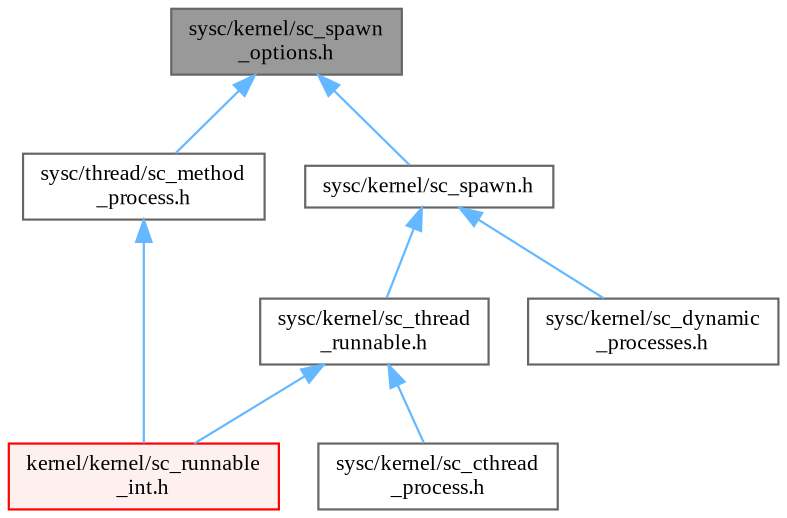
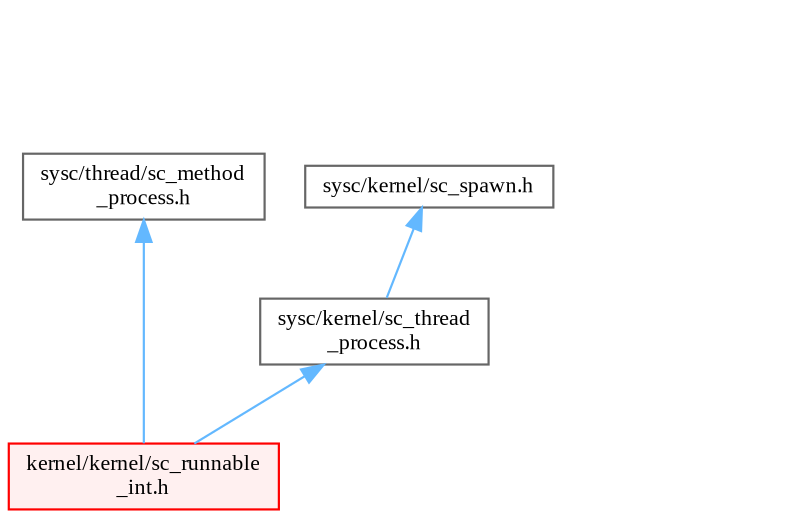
node "sysc/kernel/sc_spawn _options.h": removed
node "sysc/kernel/sc_thread _runnable.h": label "sysc/kernel/sc_thread _runnable.h" -> "sysc/kernel/sc_thread _process.h"
node "sysc/kernel/sc_dynamic _processes.h": removed
node "sysc/kernel/sc_cthread _process.h": removed
